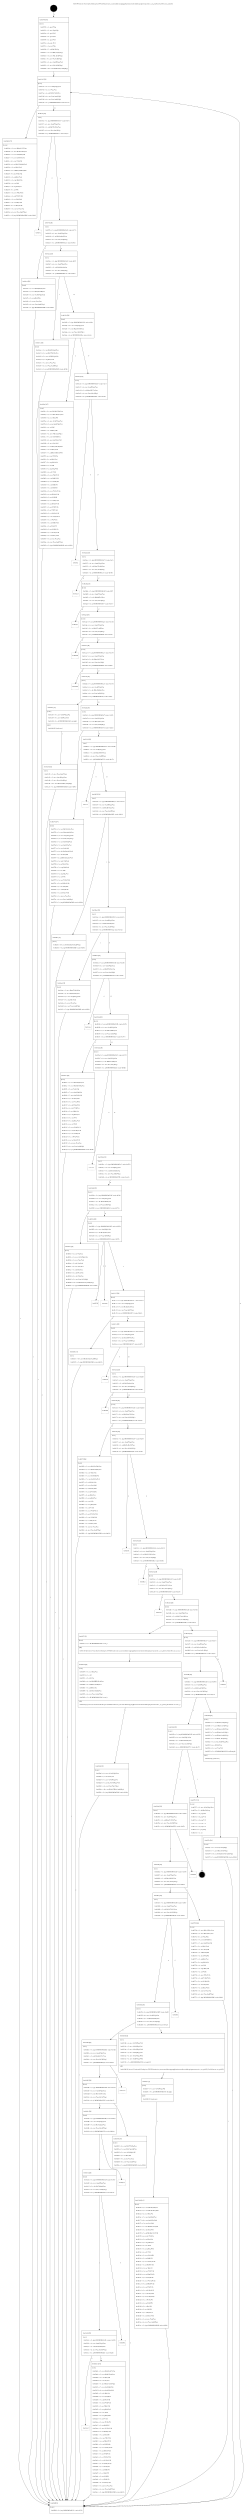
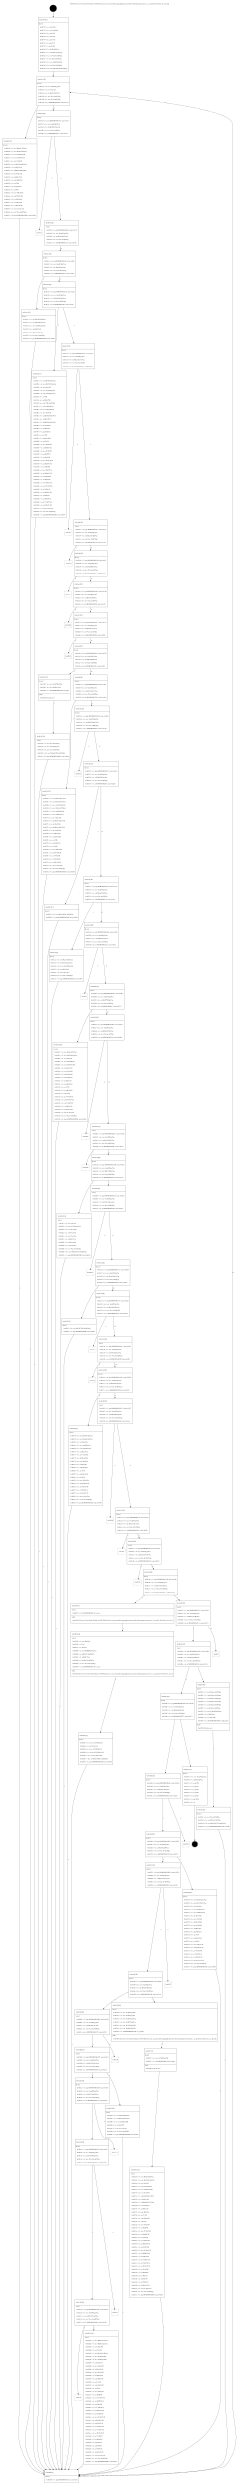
node "0x401ee6 [30]": removed
edge "0x401bf6 [28]" -> "0x4027db": now "0x401bbe [28]" -> "0x4027db"
